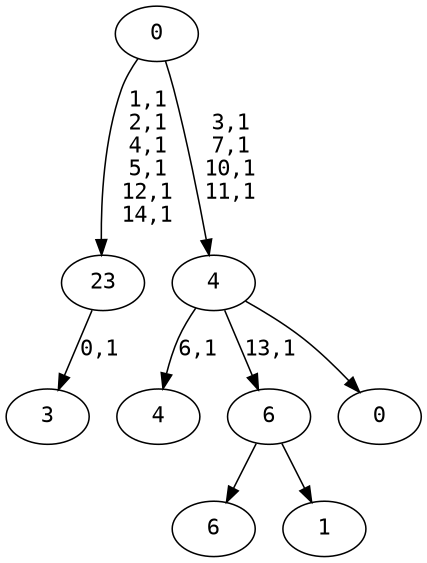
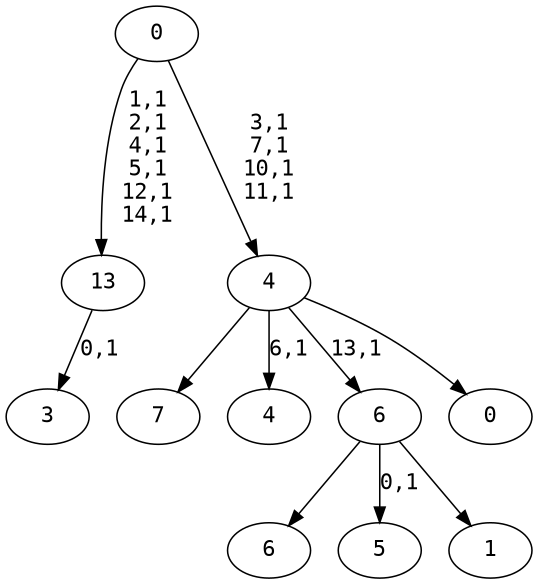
node "23": label "23" -> "13"
node "7": added
node "5": added
